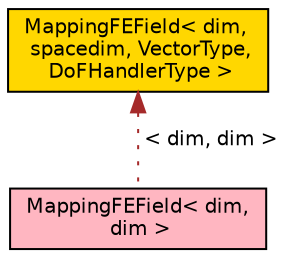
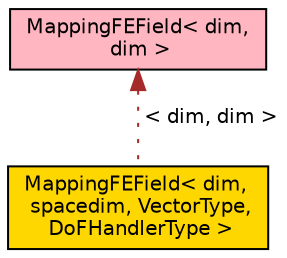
edge "MappingFEField< dim, dim >" -> "MappingFEField< dim, spacedim, VectorType, DoFHandlerType >": reversed
